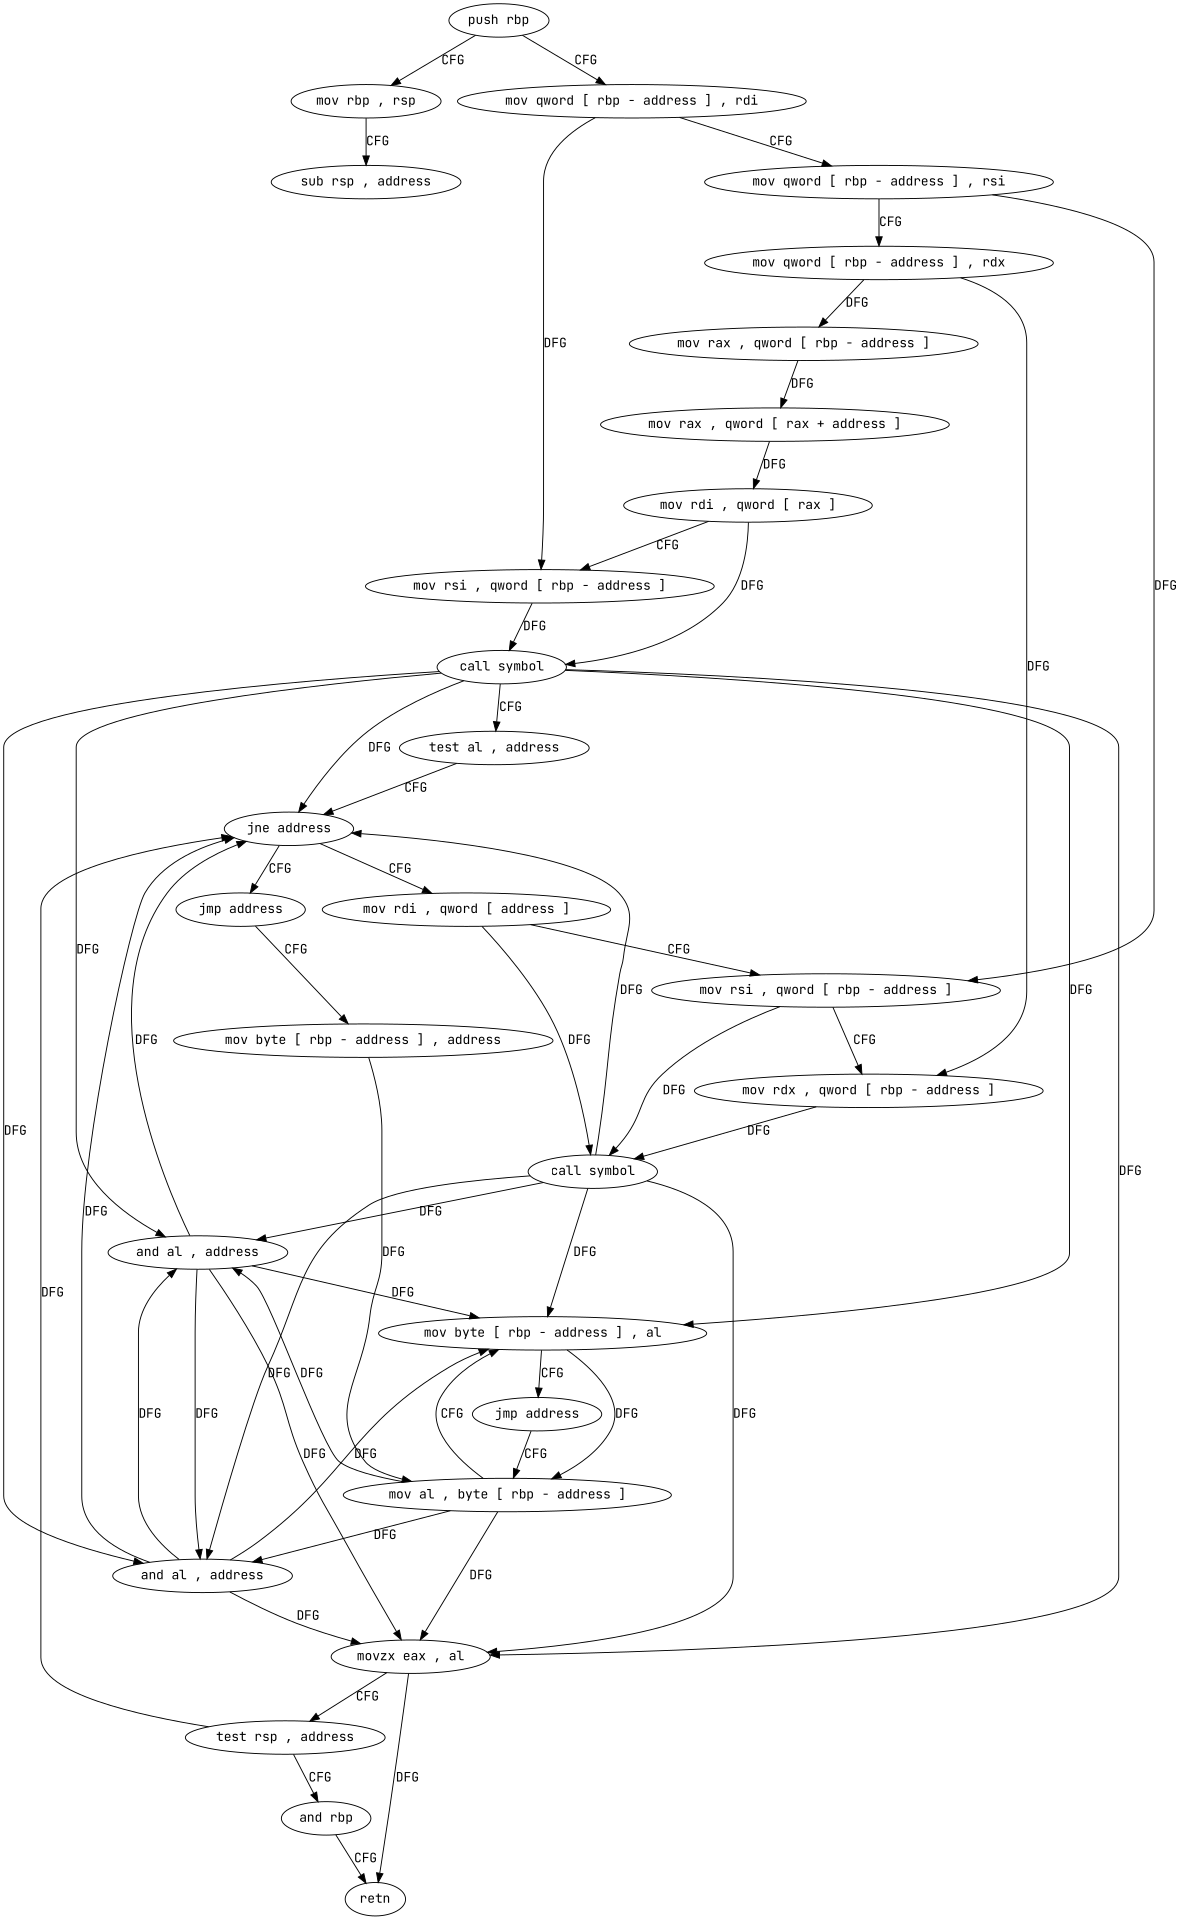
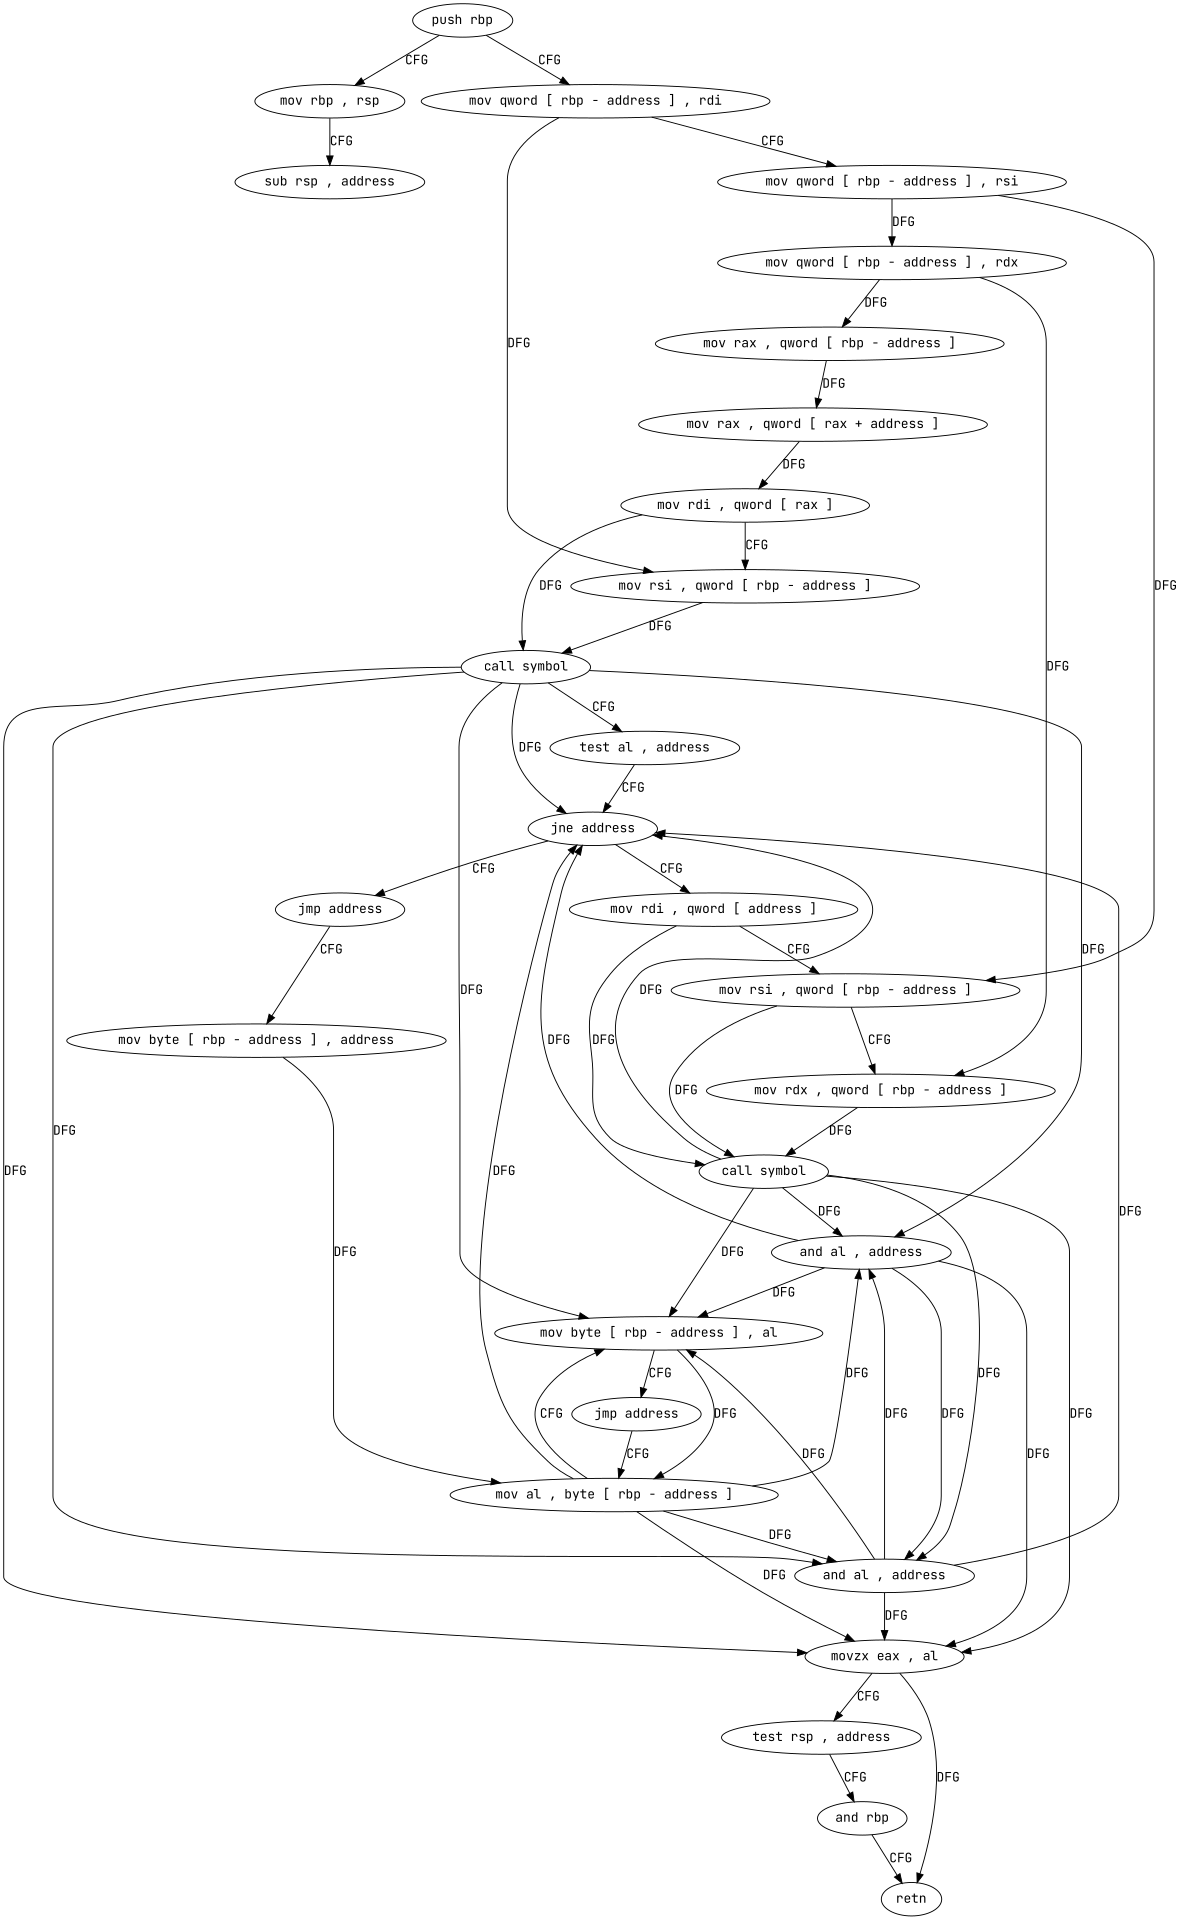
edge "mov qword [ rbp - address ] , rsi" -> "mov qword [ rbp - address ] , rdx": label "CFG" -> "DFG"
edge "test rsp , address" -> "jne address": now "mov al , byte [ rbp - address ]" -> "jne address"
